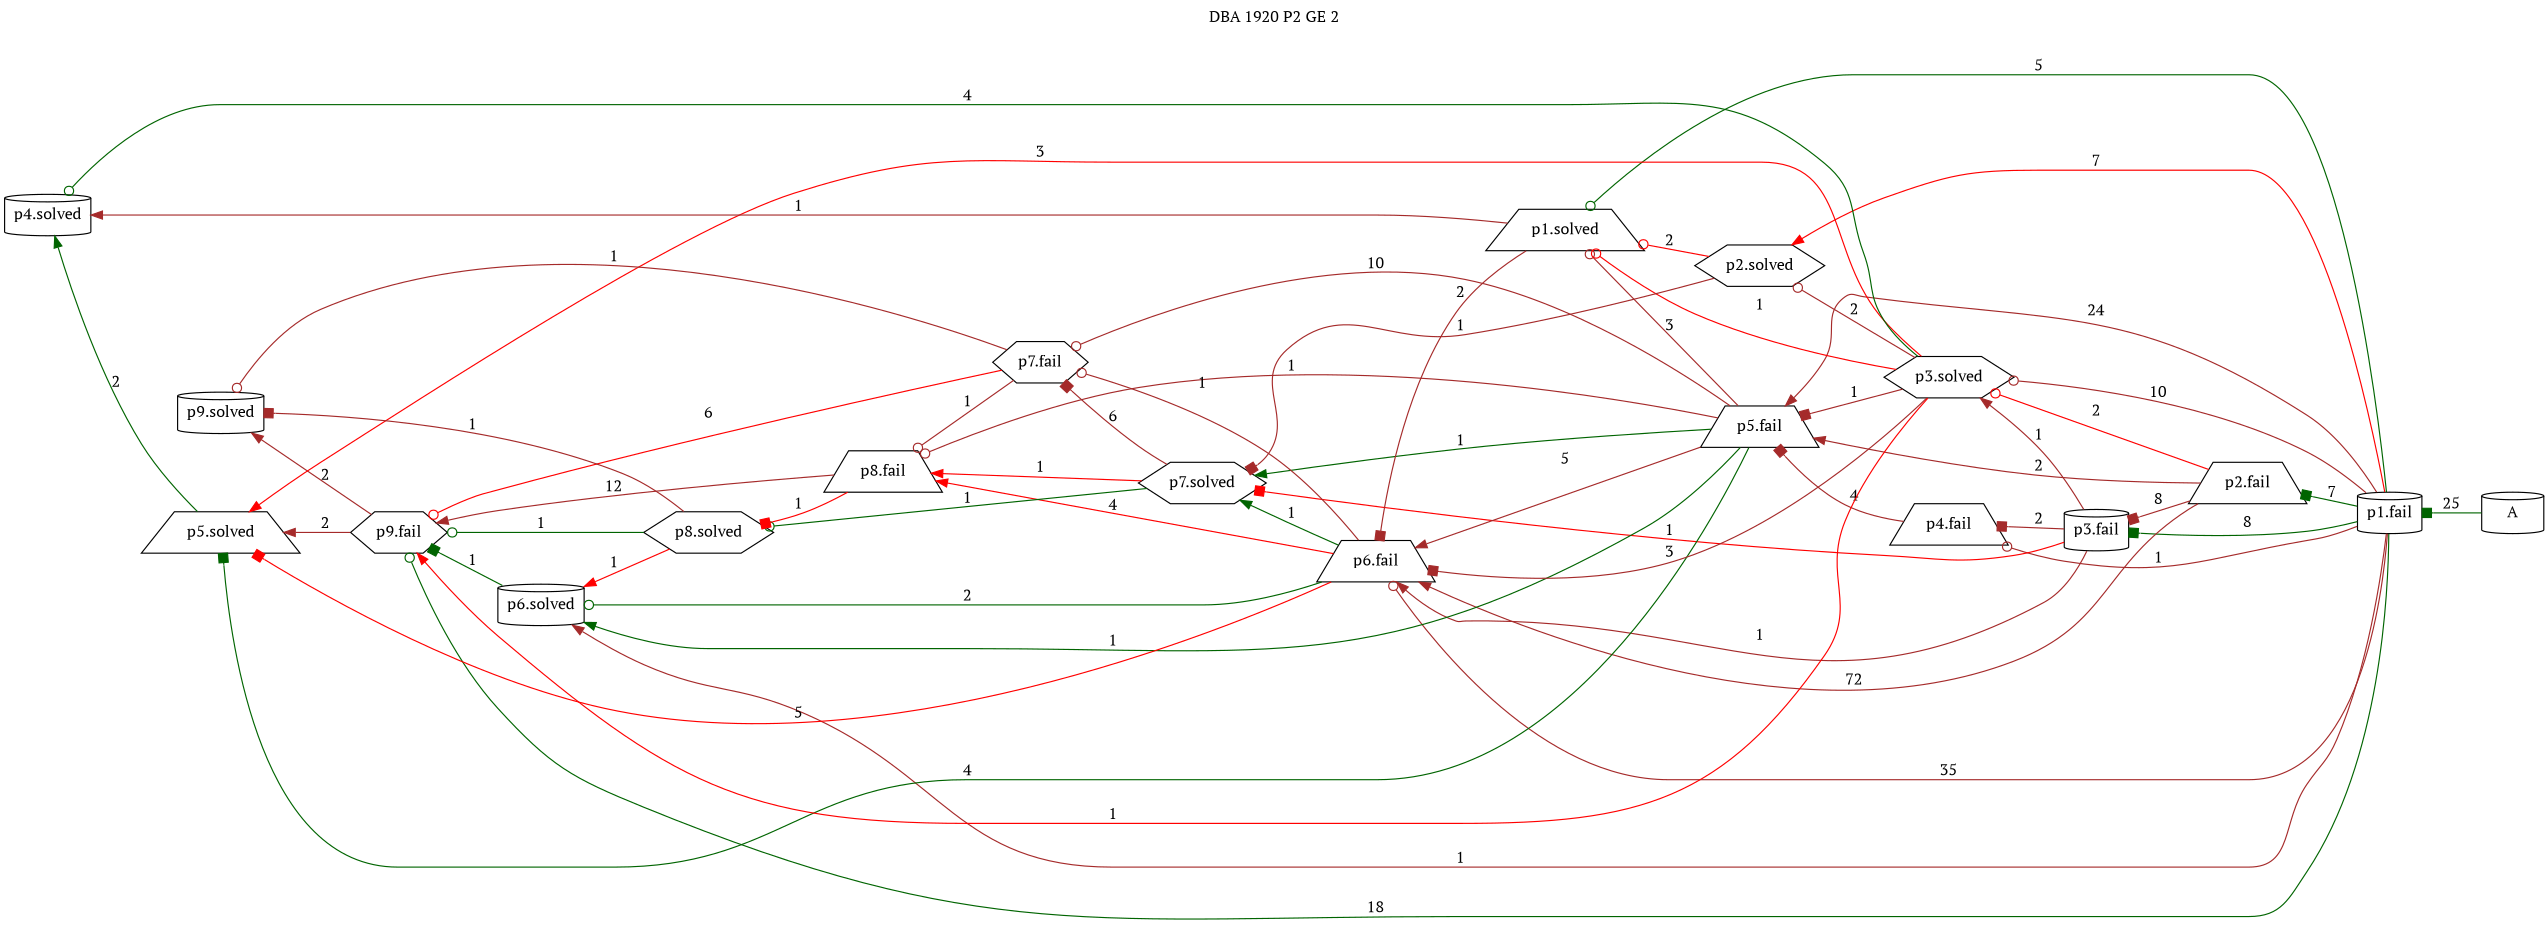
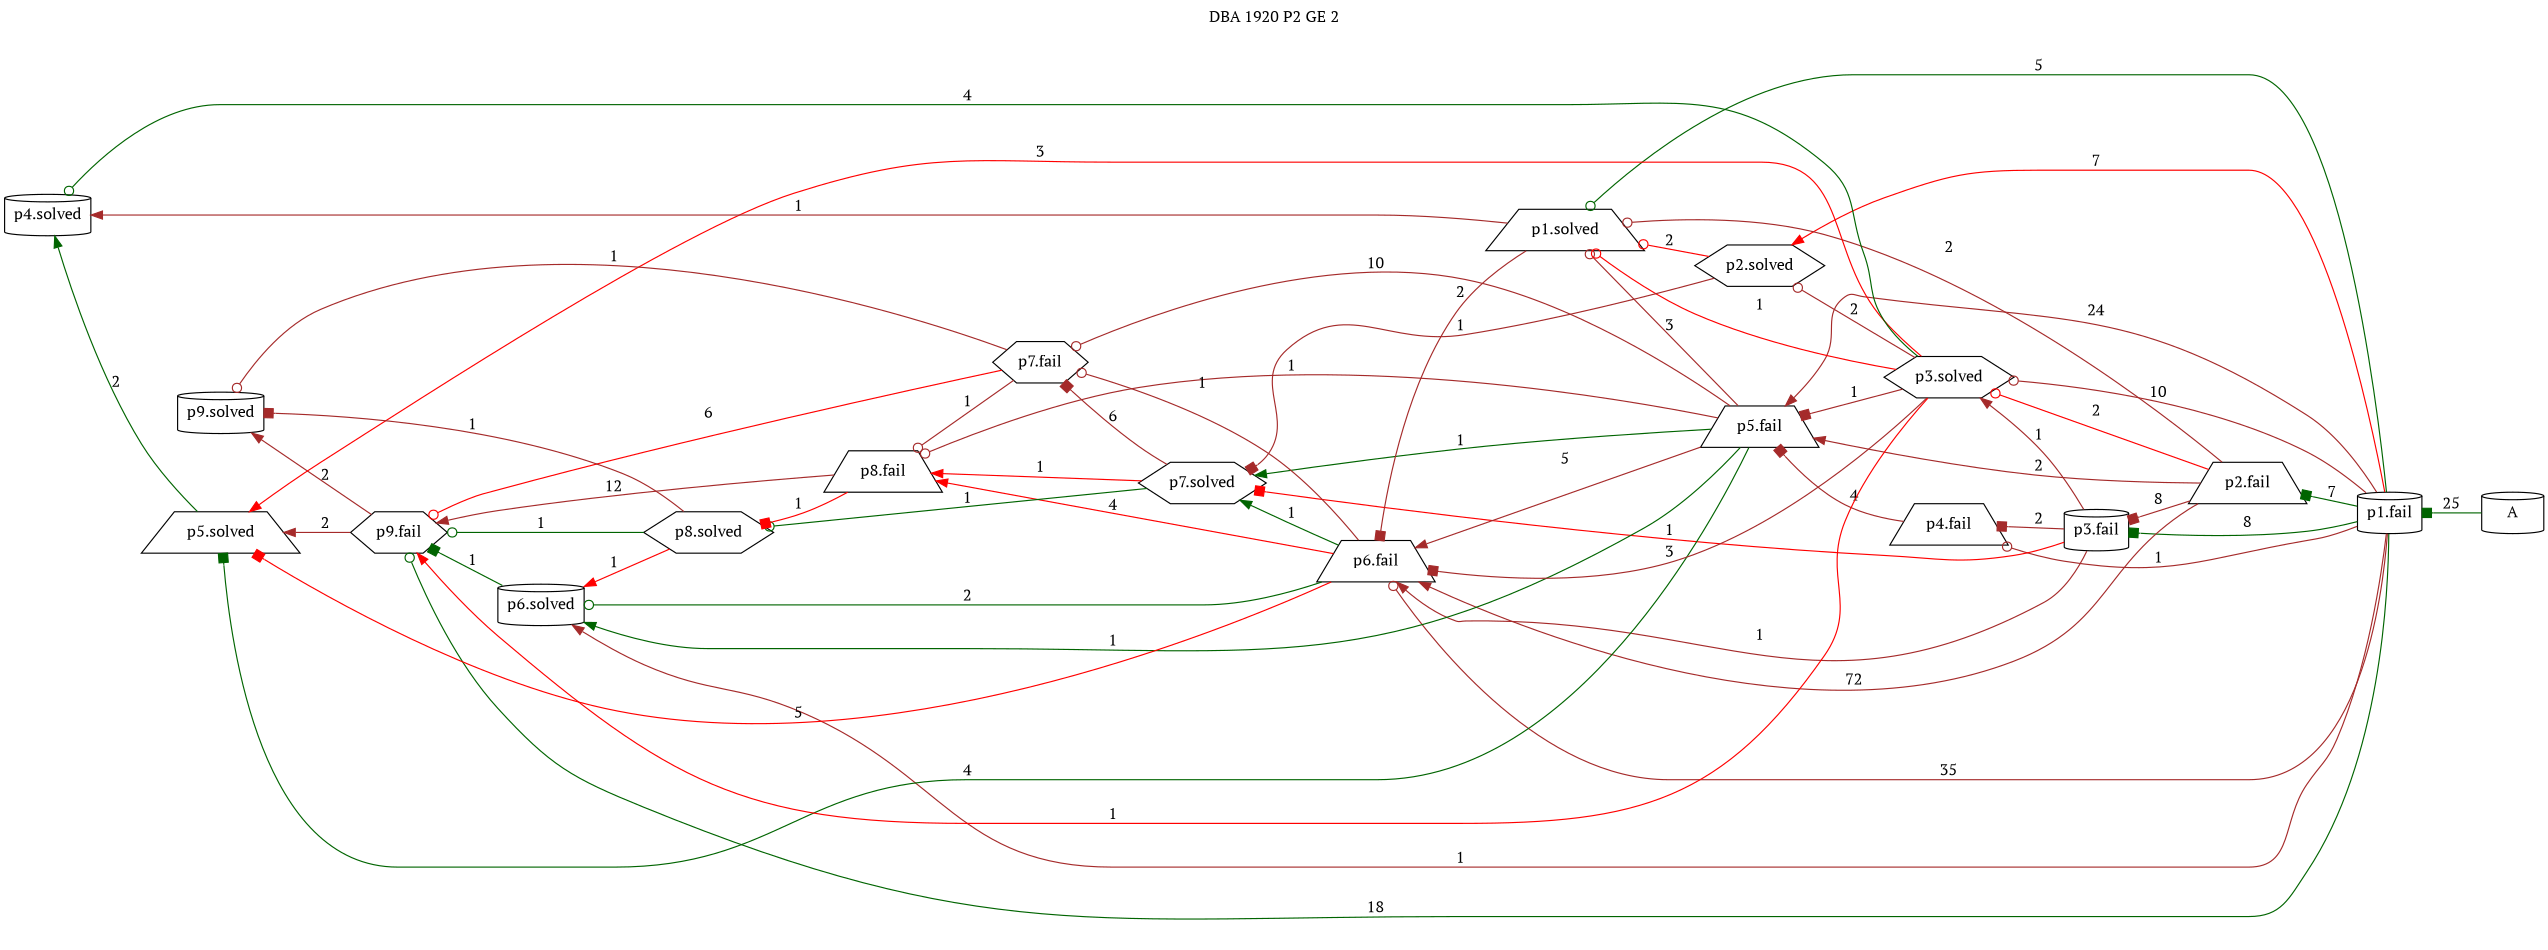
edge "p2.fail" -> "p1.solved": added, label "2"
